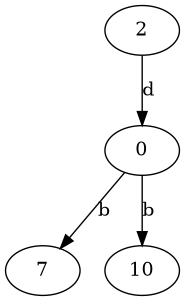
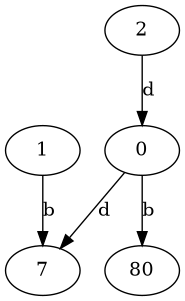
node "1": added
edge "0" -> "7": label "b" -> "d"
node "10": label "10" -> "80"
